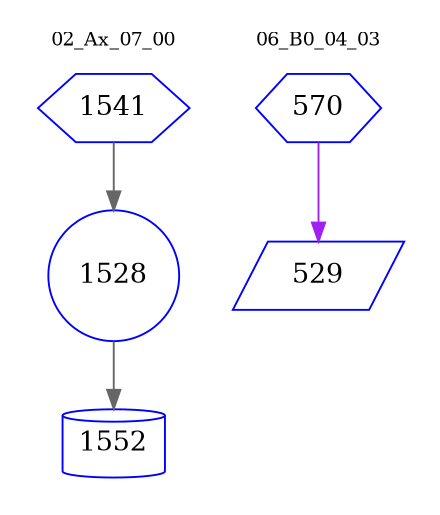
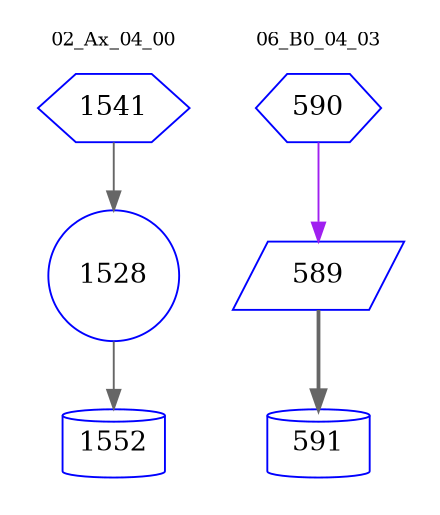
cluster "02_Ax_07_00": label "02_Ax_07_00" -> "02_Ax_04_00"
node "570": label "570" -> "590"
node "529": label "529" -> "589"
node "591": added
